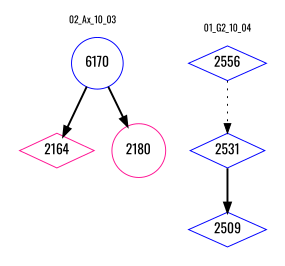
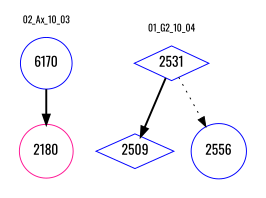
node "2556": shape diamond -> circle
edge "2556" -> "2531": reversed
node "2164": removed
